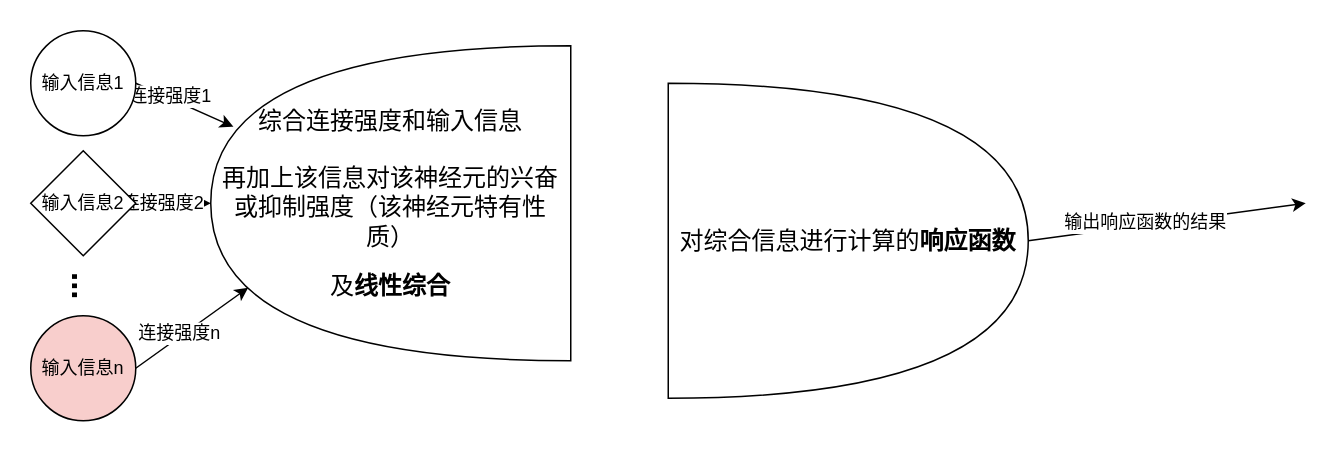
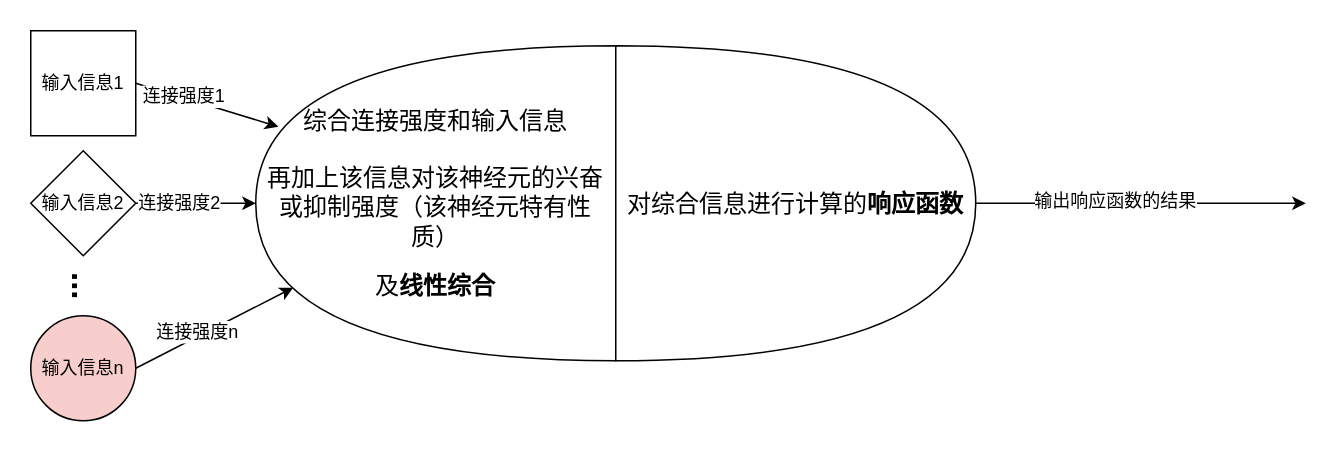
node "输入信息1": shape ellipse -> rectangle
node "综合连接强度和输入信息 再加上该信息对该神经元的兴奋或抑制强度（该神经元特有性质） 及线性综合": moved (391, 203) -> (436, 203)
node "对综合信息进行计算的响应函数": moved (848, 241) -> (796, 203)
